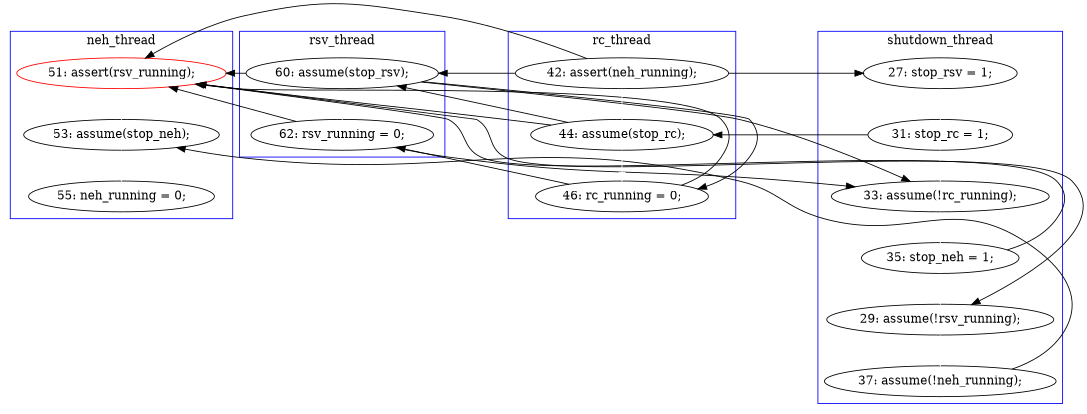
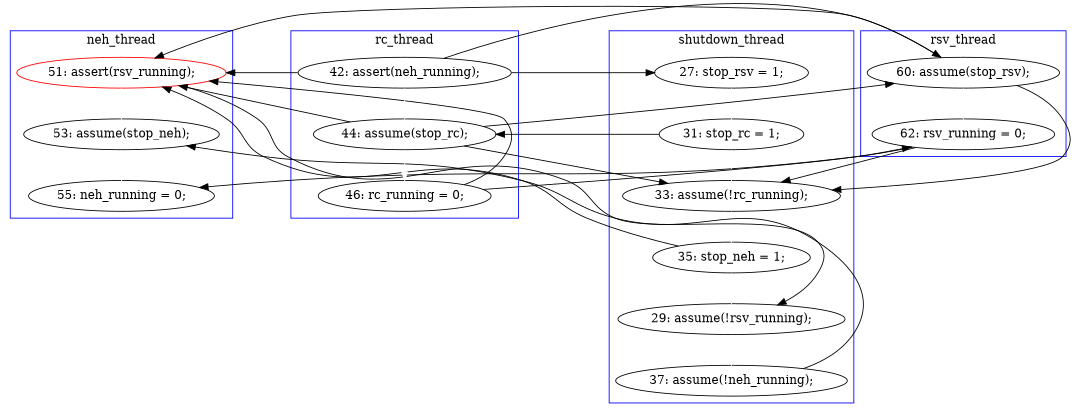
edge "60: assume(stop_rsv);" -> "46: rc_running = 0;": removed
edge "62: rsv_running = 0;" -> "51: assert(rsv_running);": now "62: rsv_running = 0;" -> "55: neh_running = 0;"
edge "44: assume(stop_rc);" -> "33: assume(!rc_running);": added
